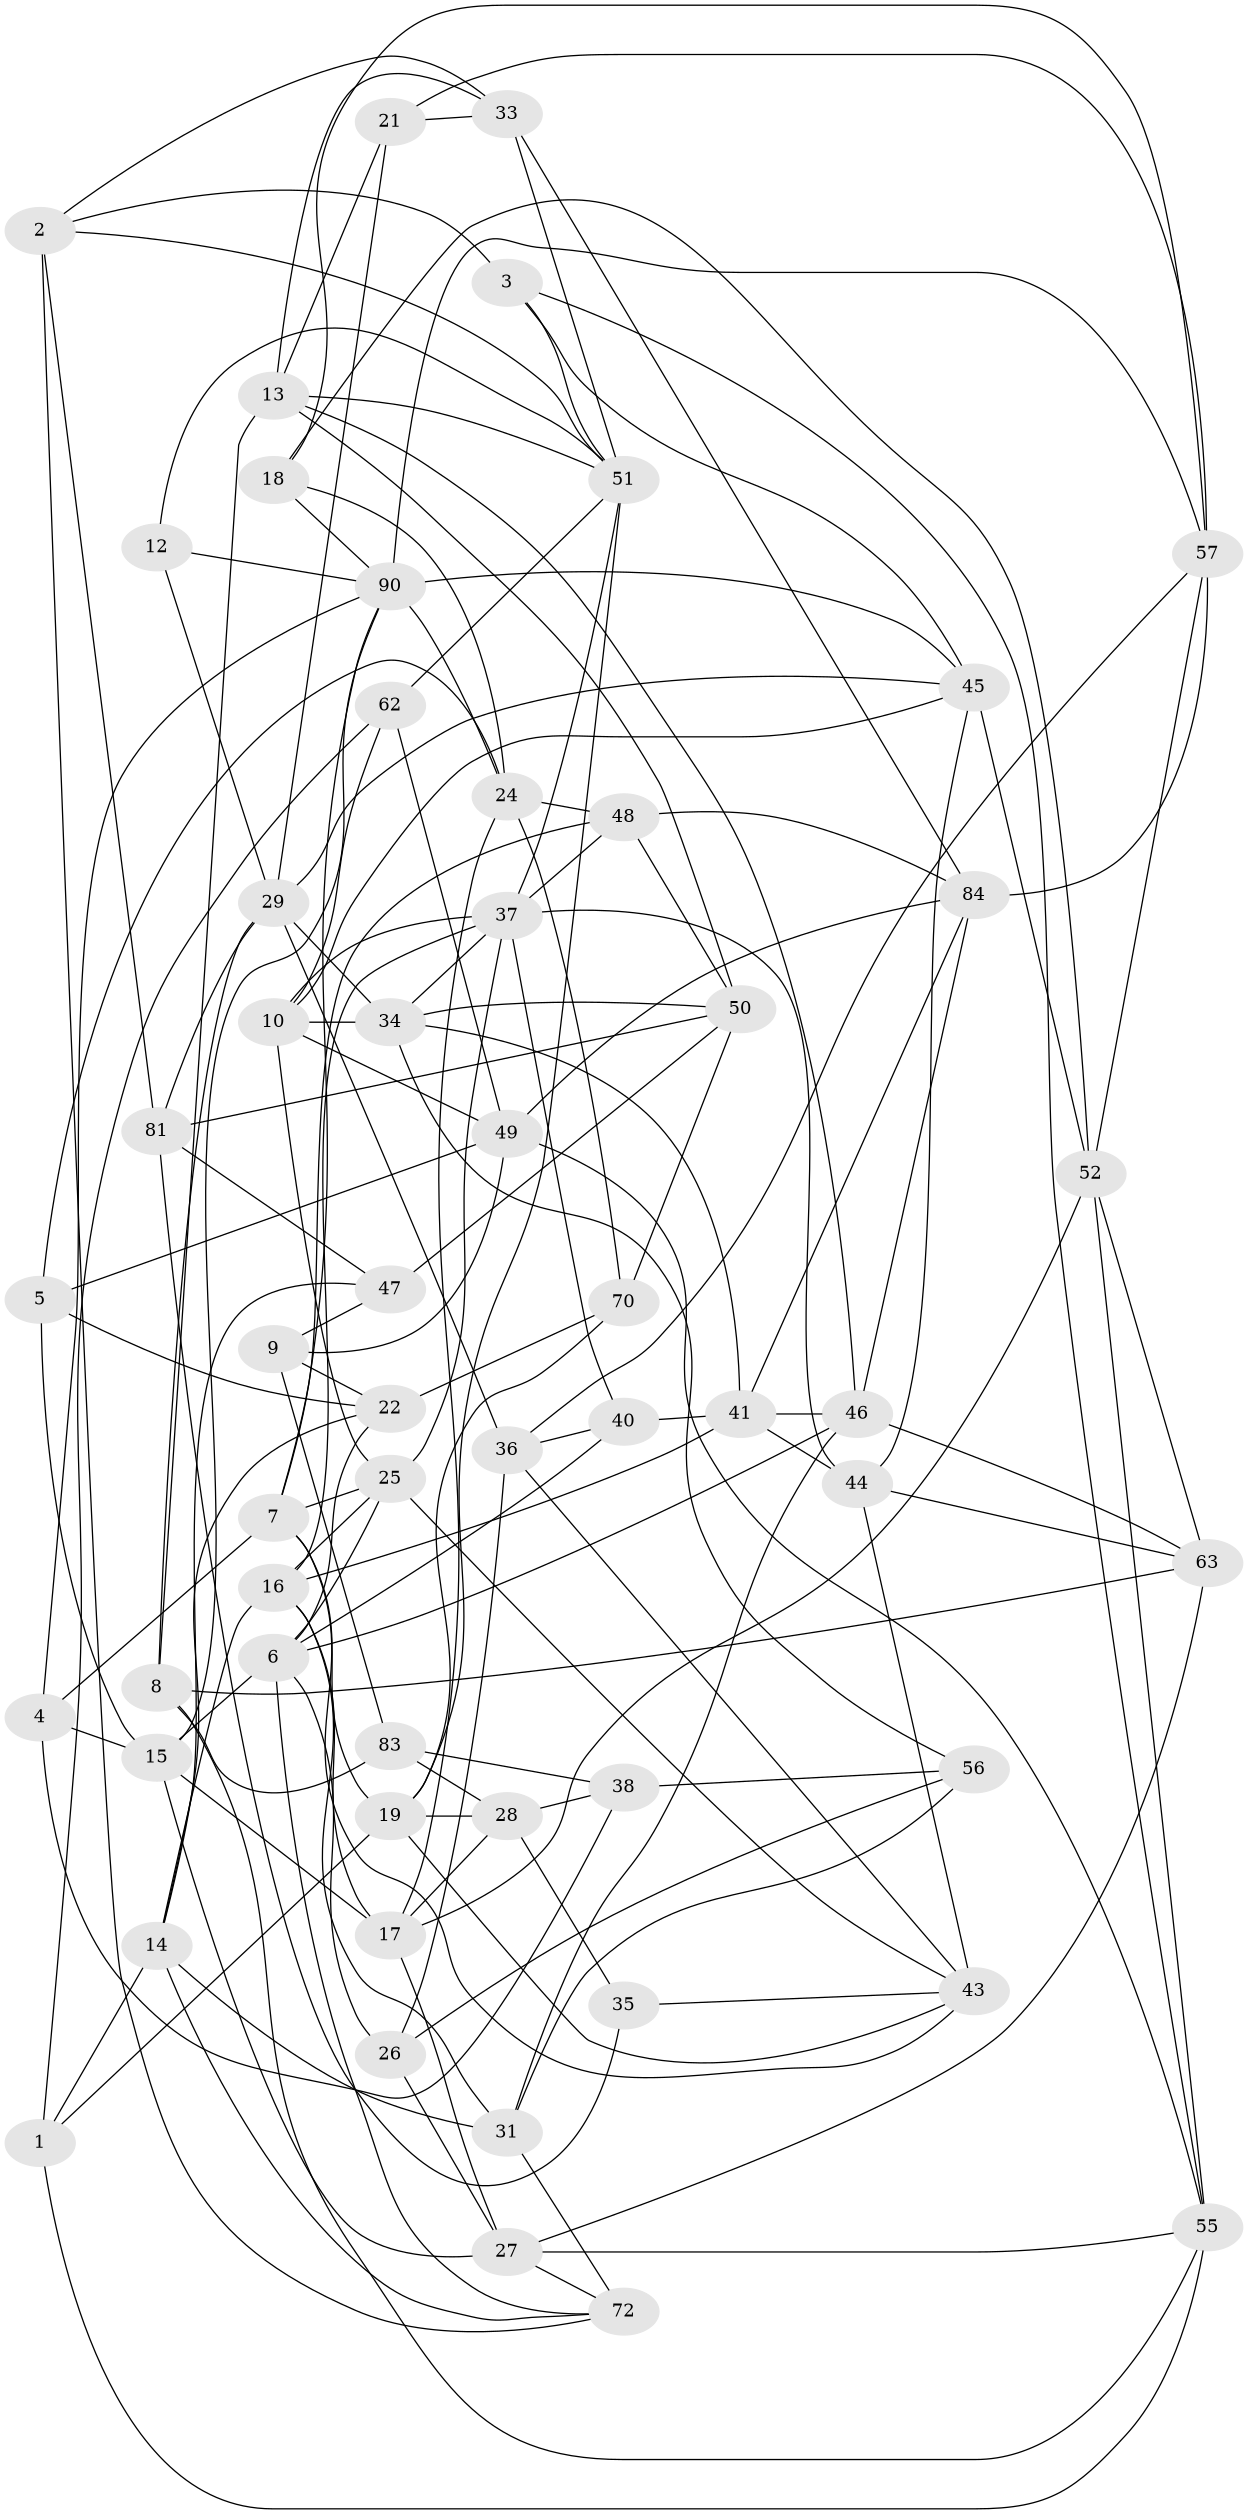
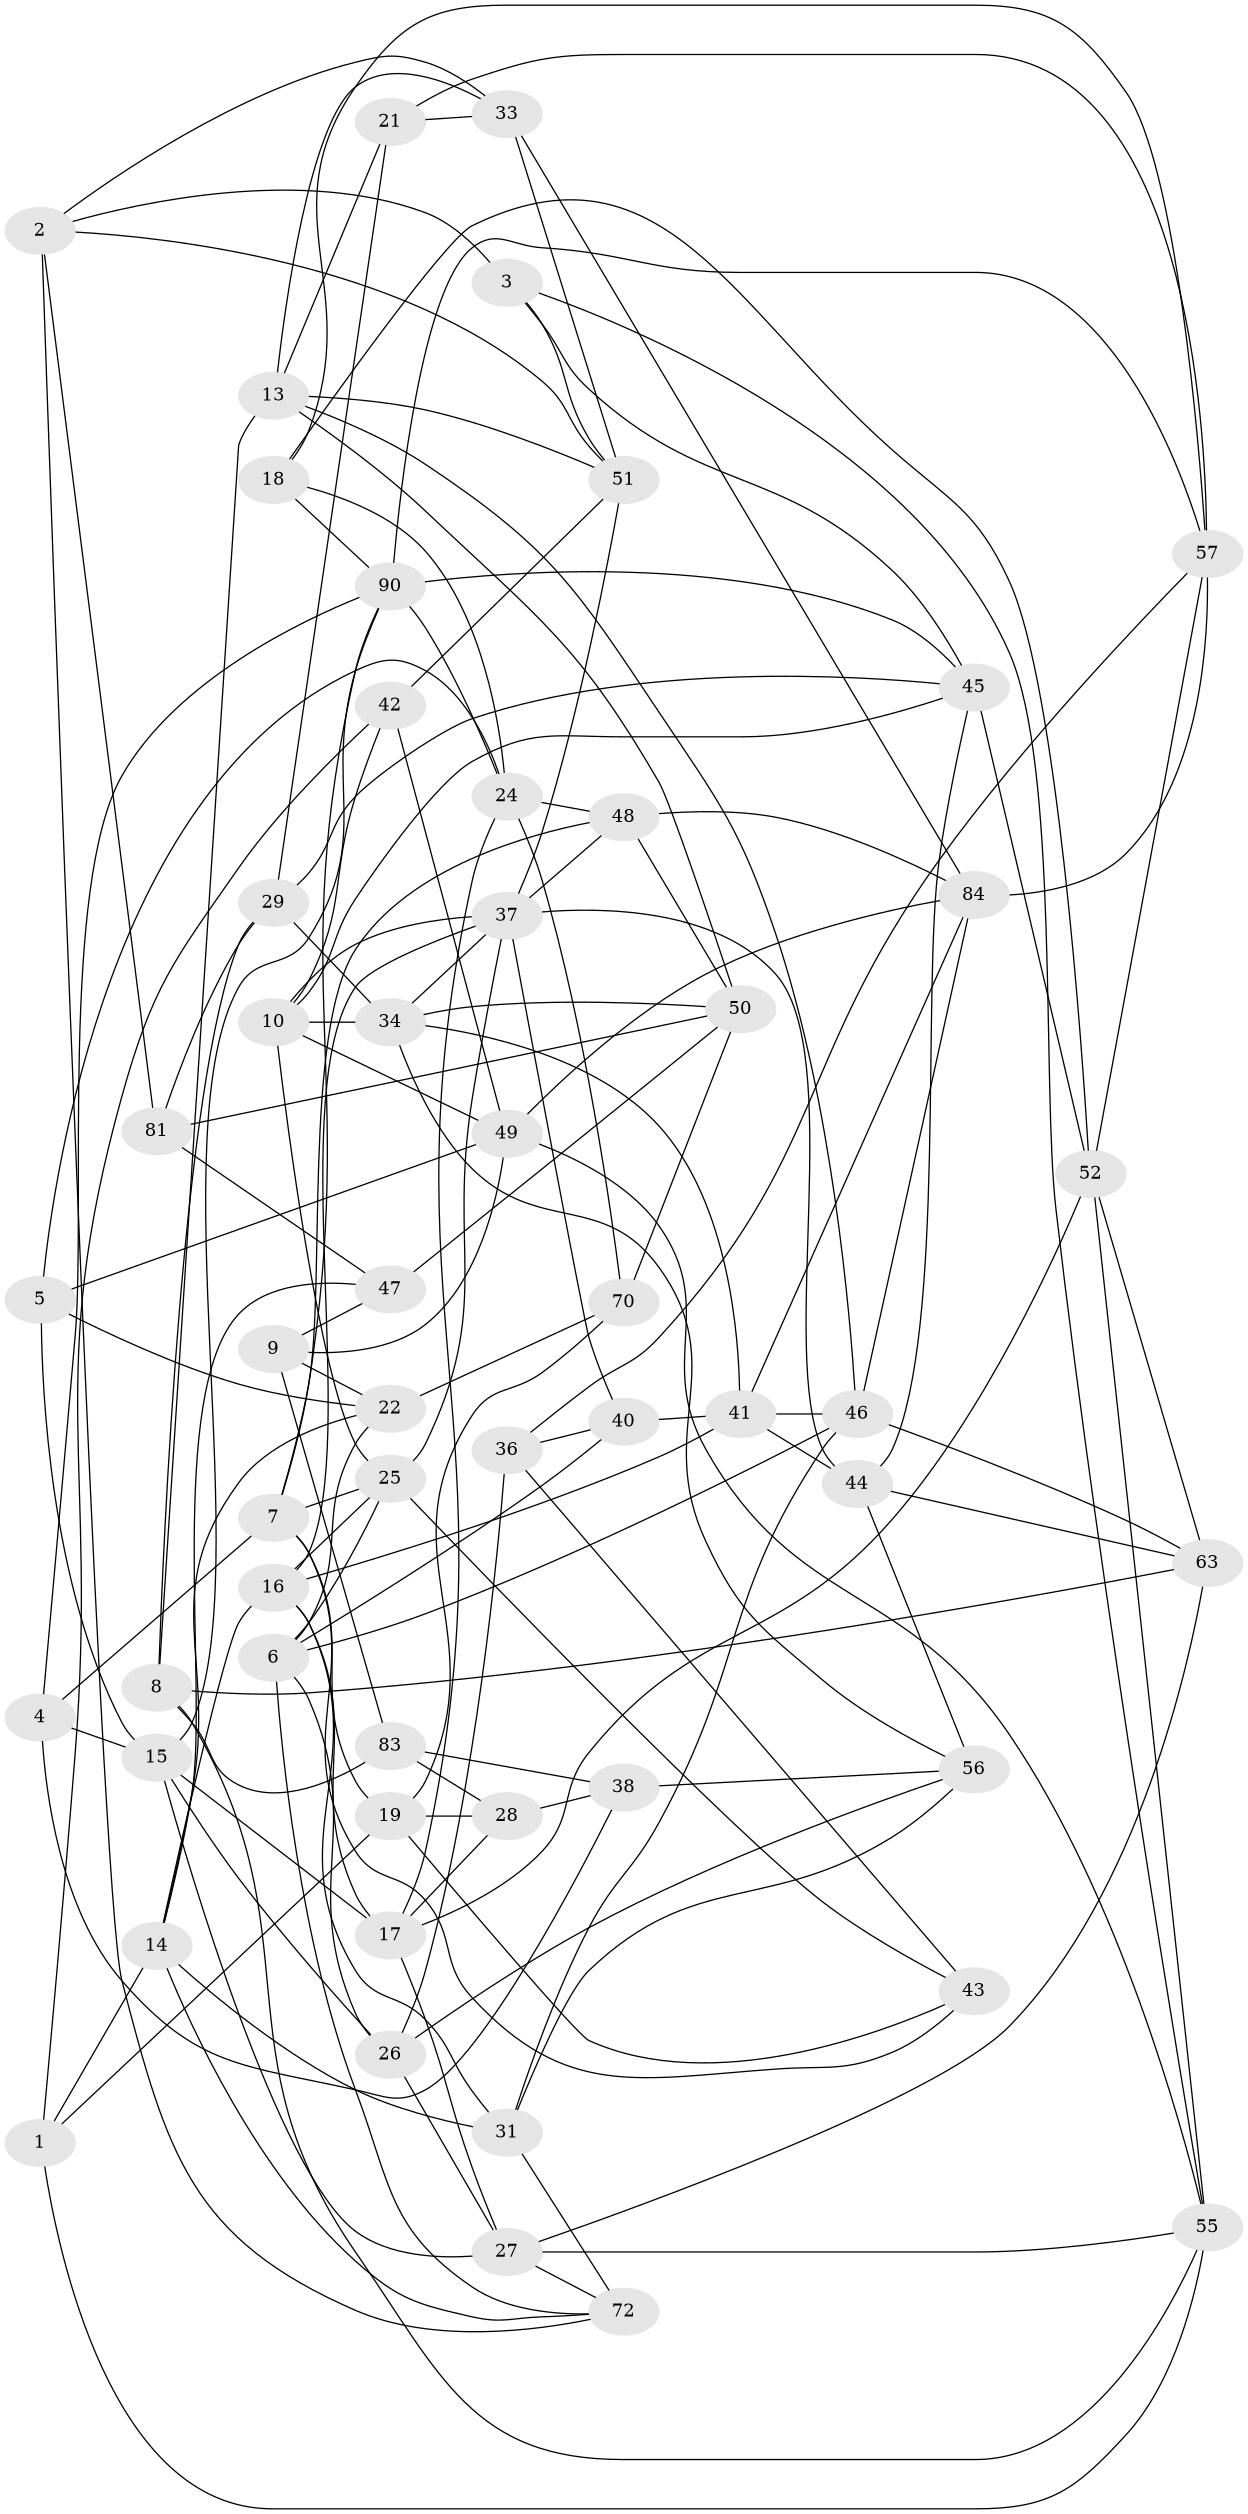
node "12": removed
node "62": label "62" -> "42"
edge "29" -- "36": removed
edge "51" -- "19": removed
edge "6" -- "15": now "26" -- "15"
edge "44" -- "43": now "44" -- "56"
node "35": removed
